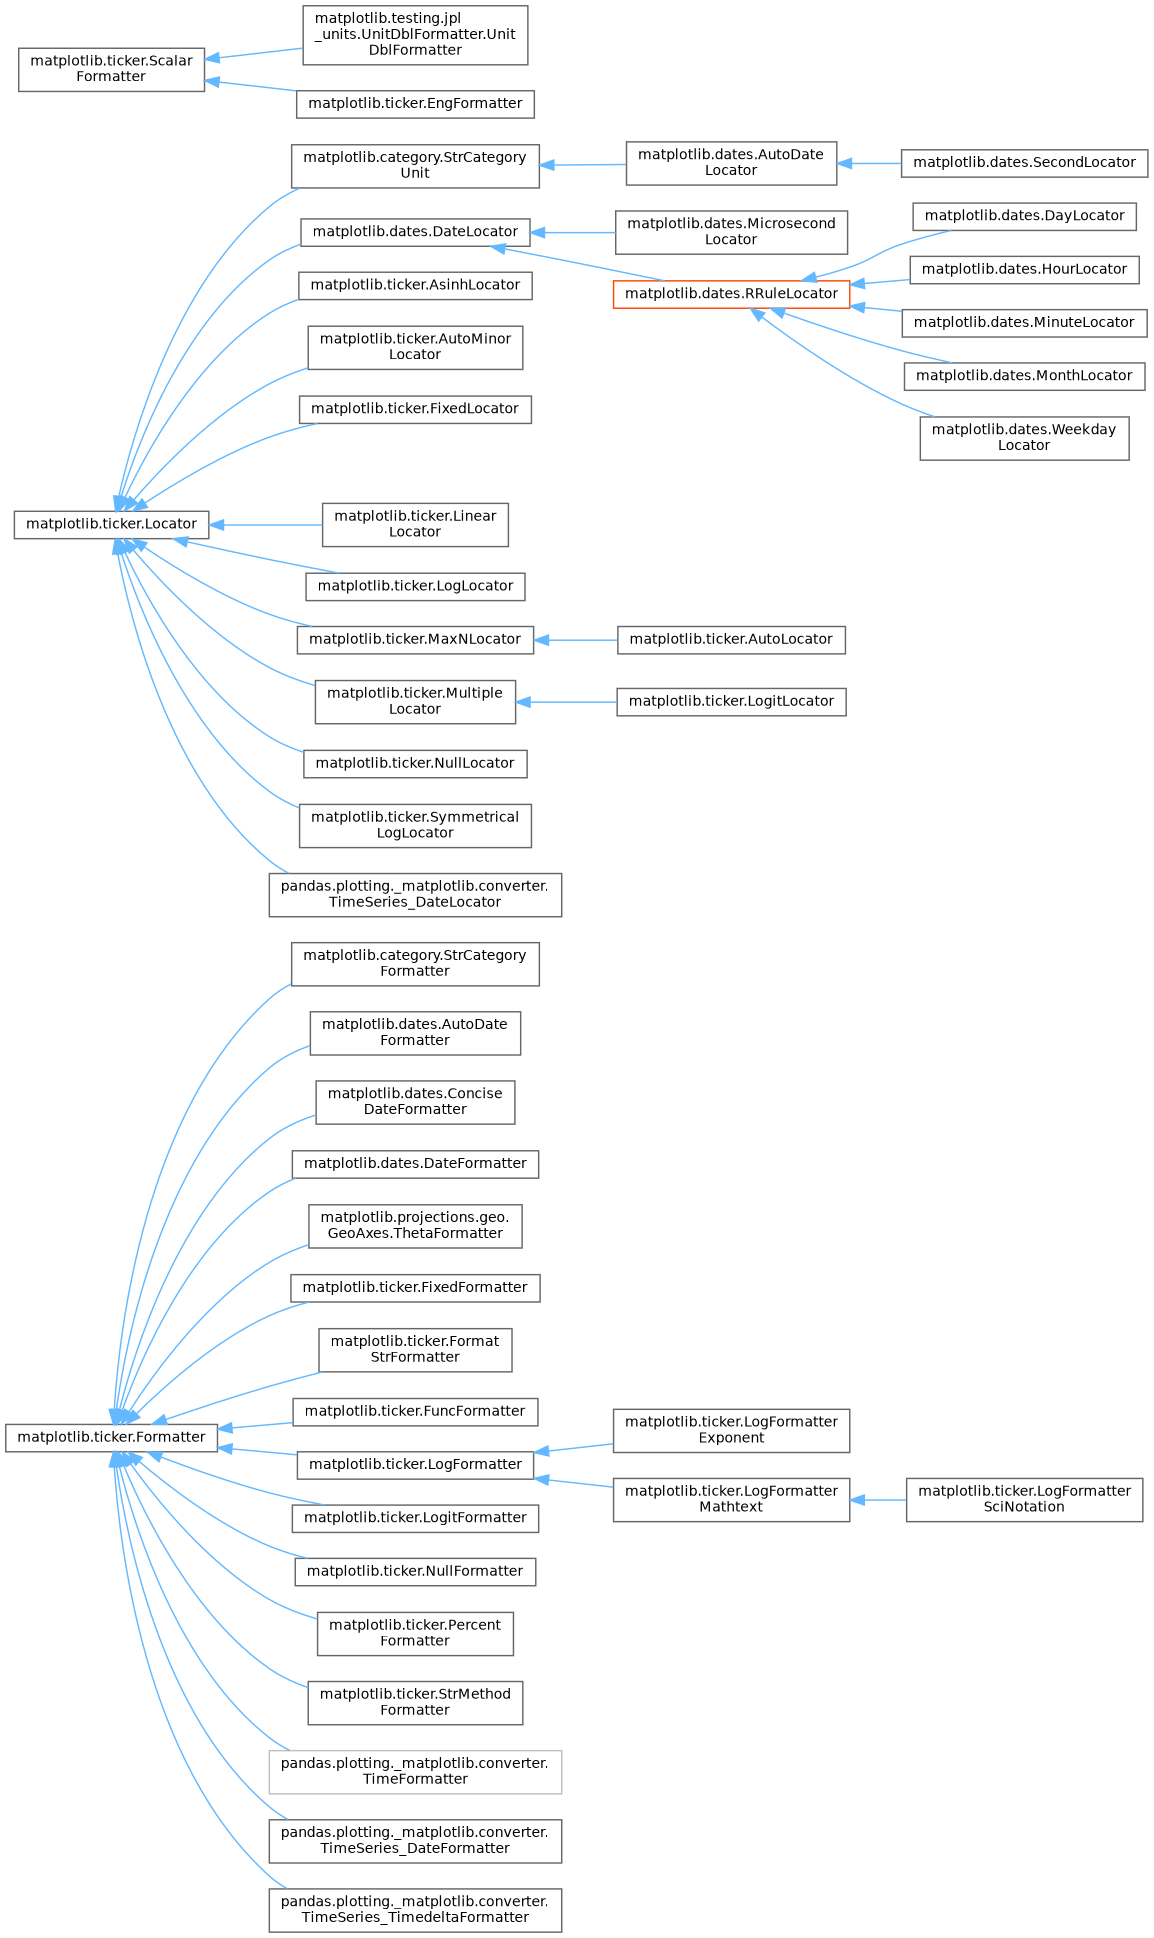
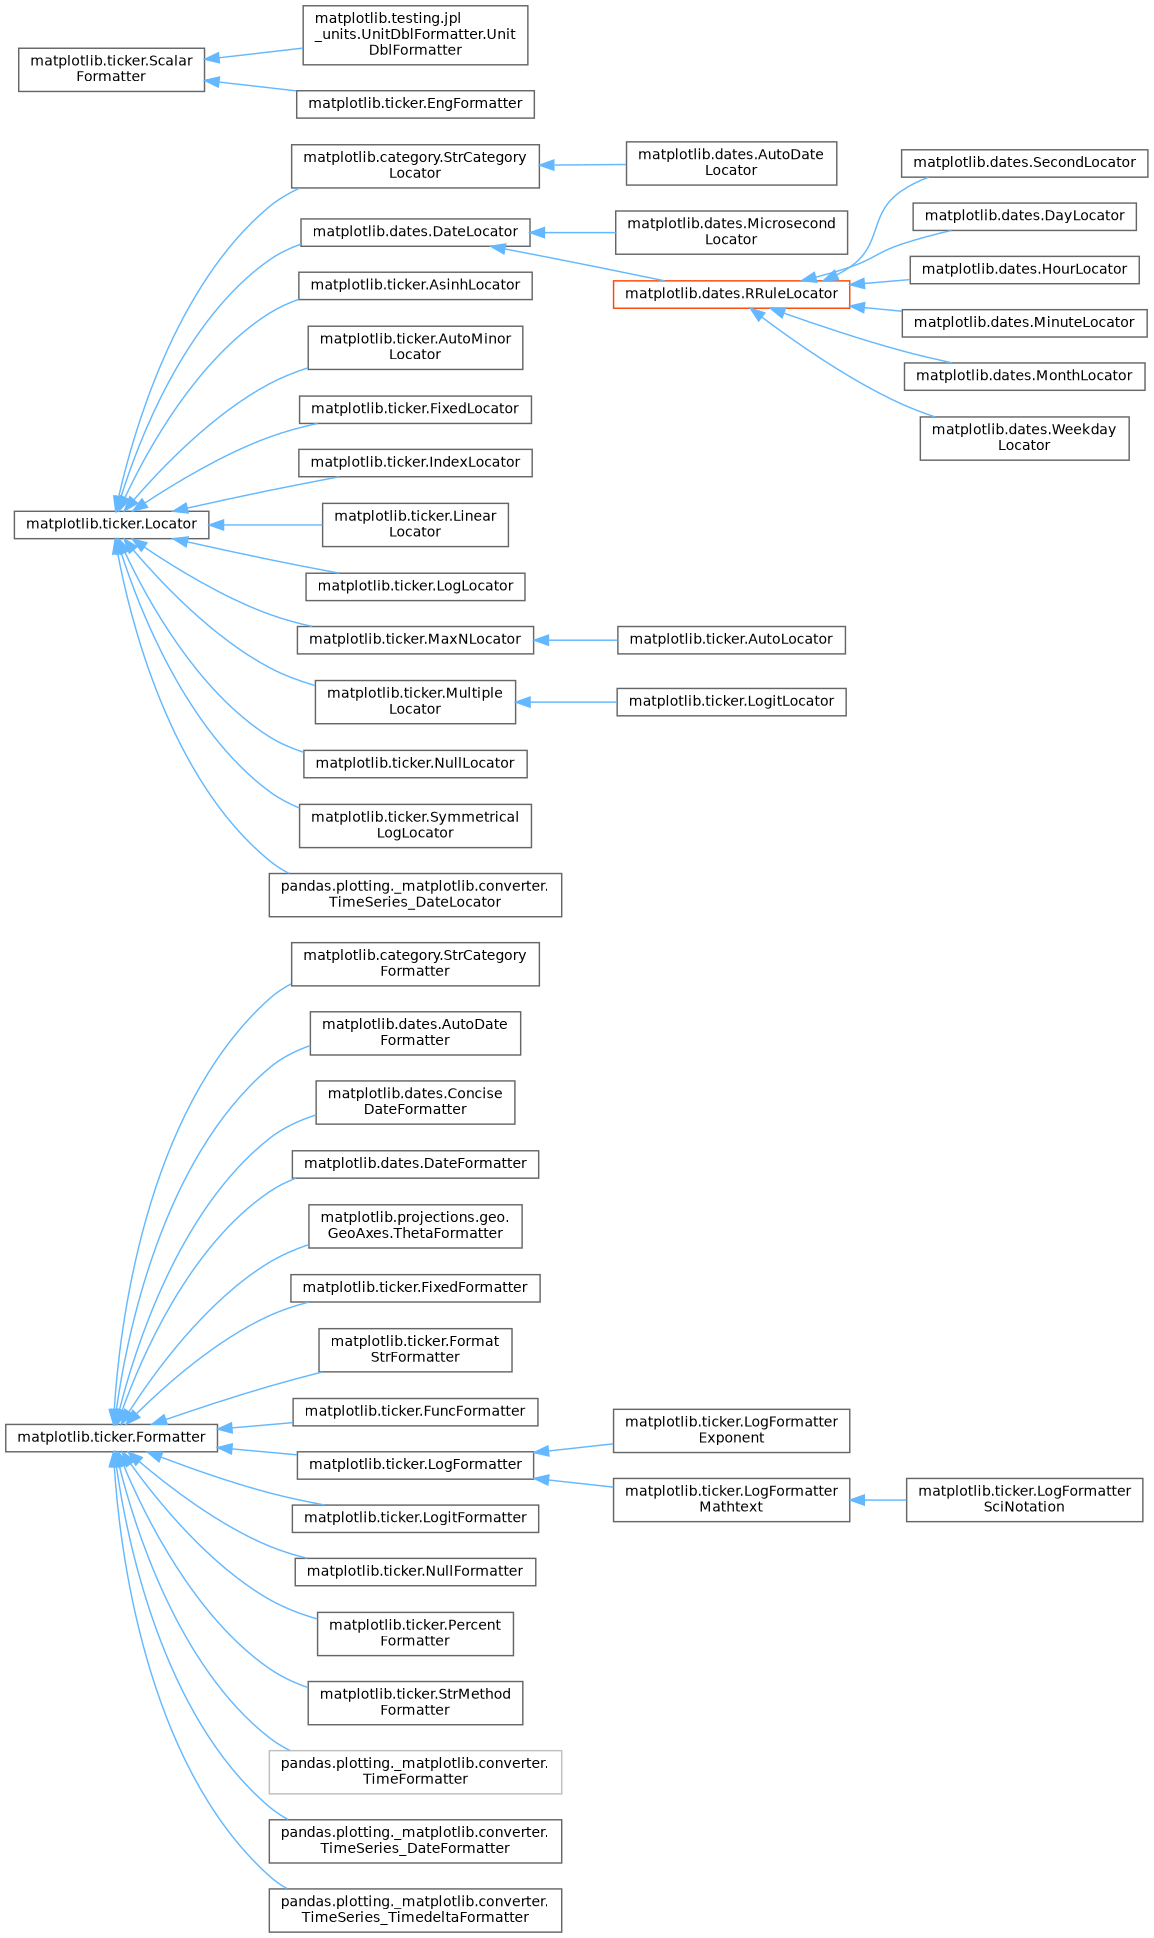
edge "matplotlib.dates.SecondLocator" -> "matplotlib.dates.AutoDate Locator": now "matplotlib.dates.SecondLocator" -> "matplotlib.dates.RRuleLocator"
node "matplotlib.category.StrCategory Unit": label "matplotlib.category.StrCategory Unit" -> "matplotlib.category.StrCategory Locator"
node "matplotlib.ticker.IndexLocator": added
